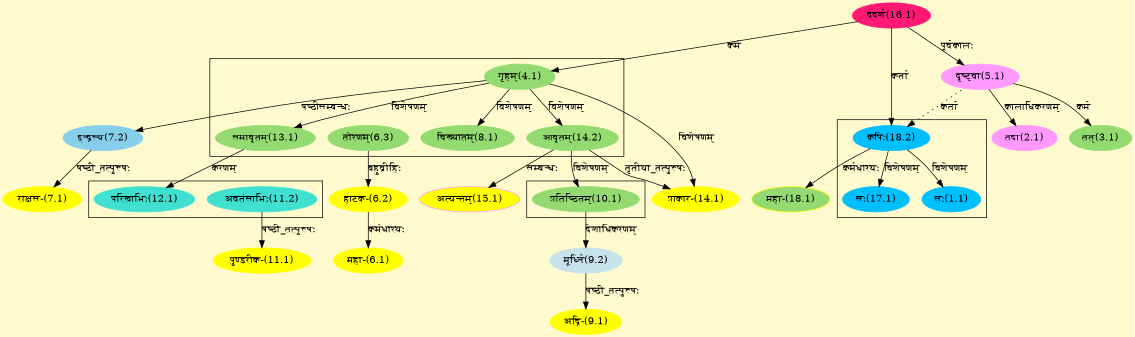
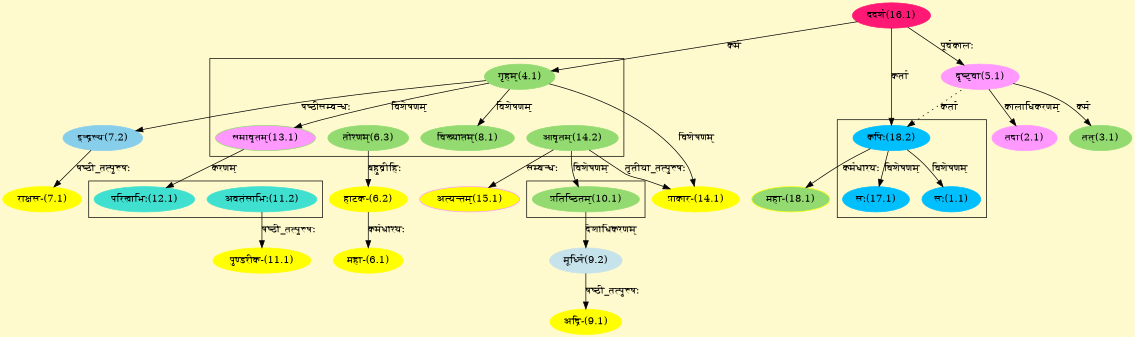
edge "गृहम्(4.1)" -> "आवृतम्(14.2)": removed, label "विशेषणम्"
node "समावृतम्(13.1)": fillcolor #93db70 -> #ff99ff
